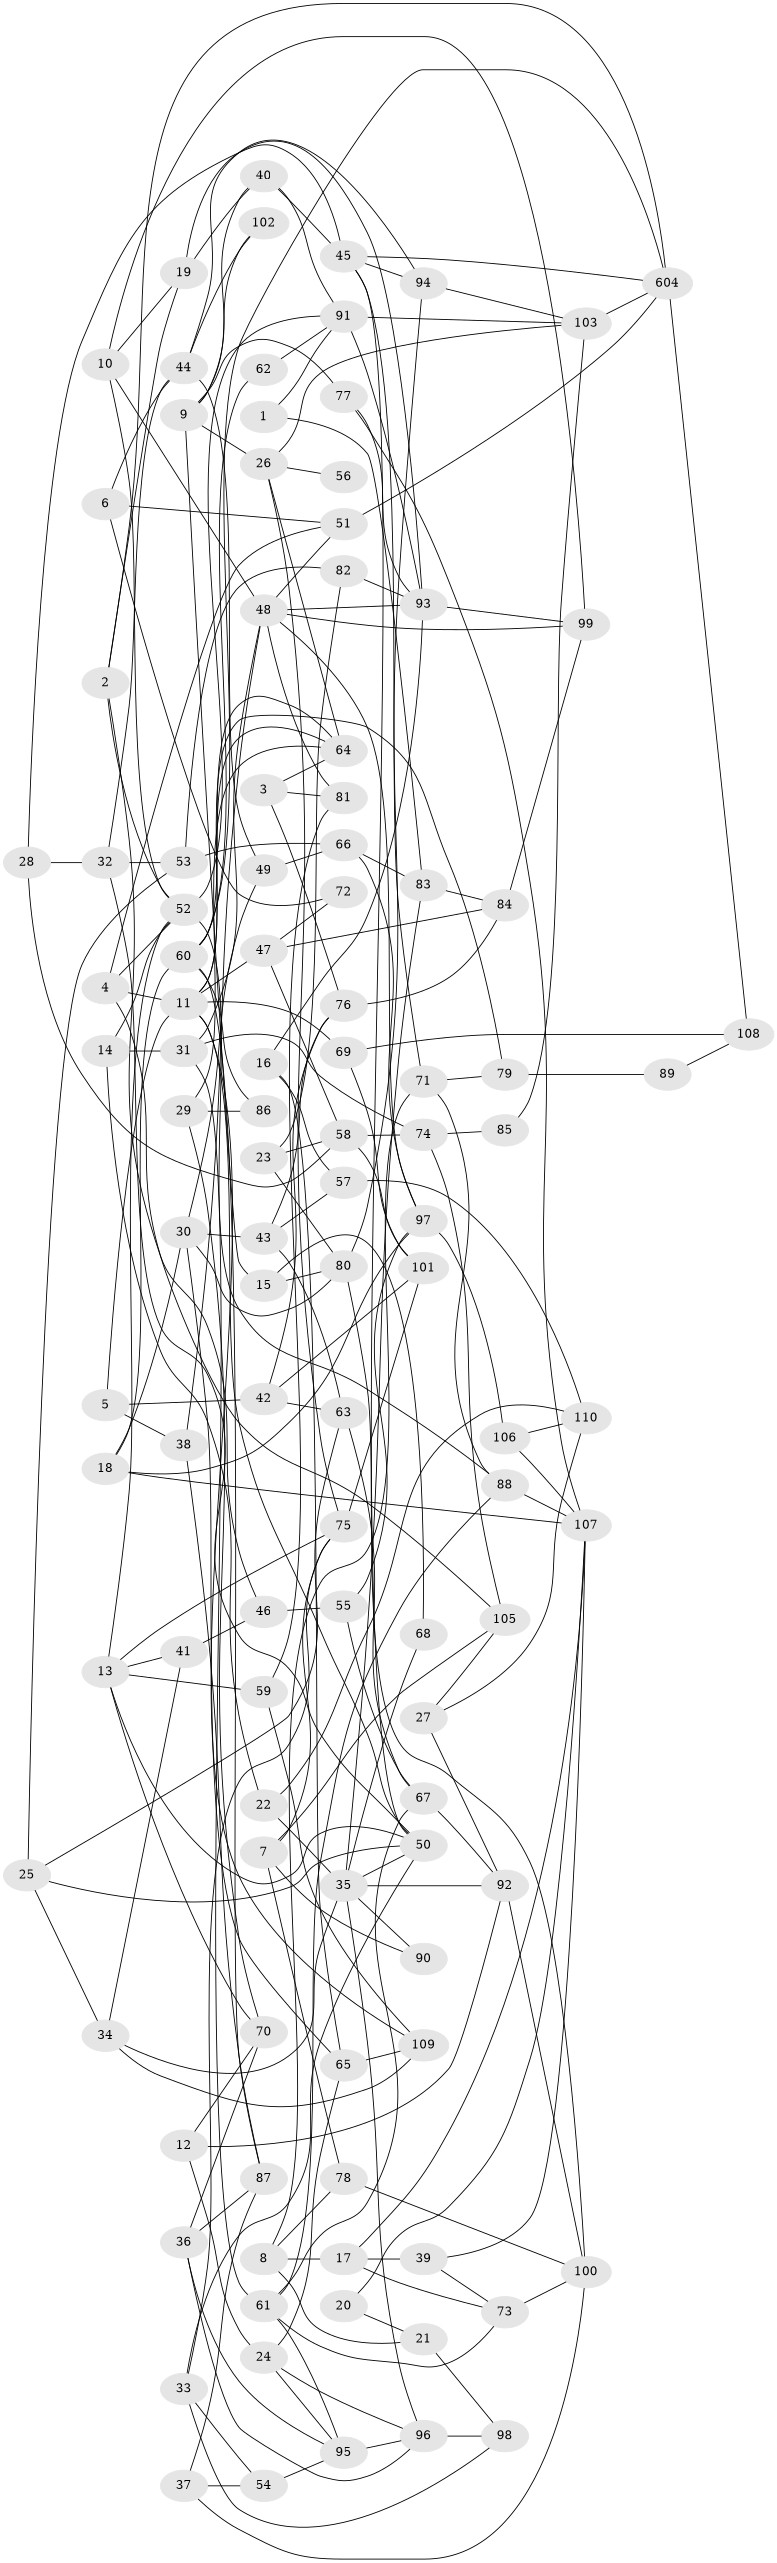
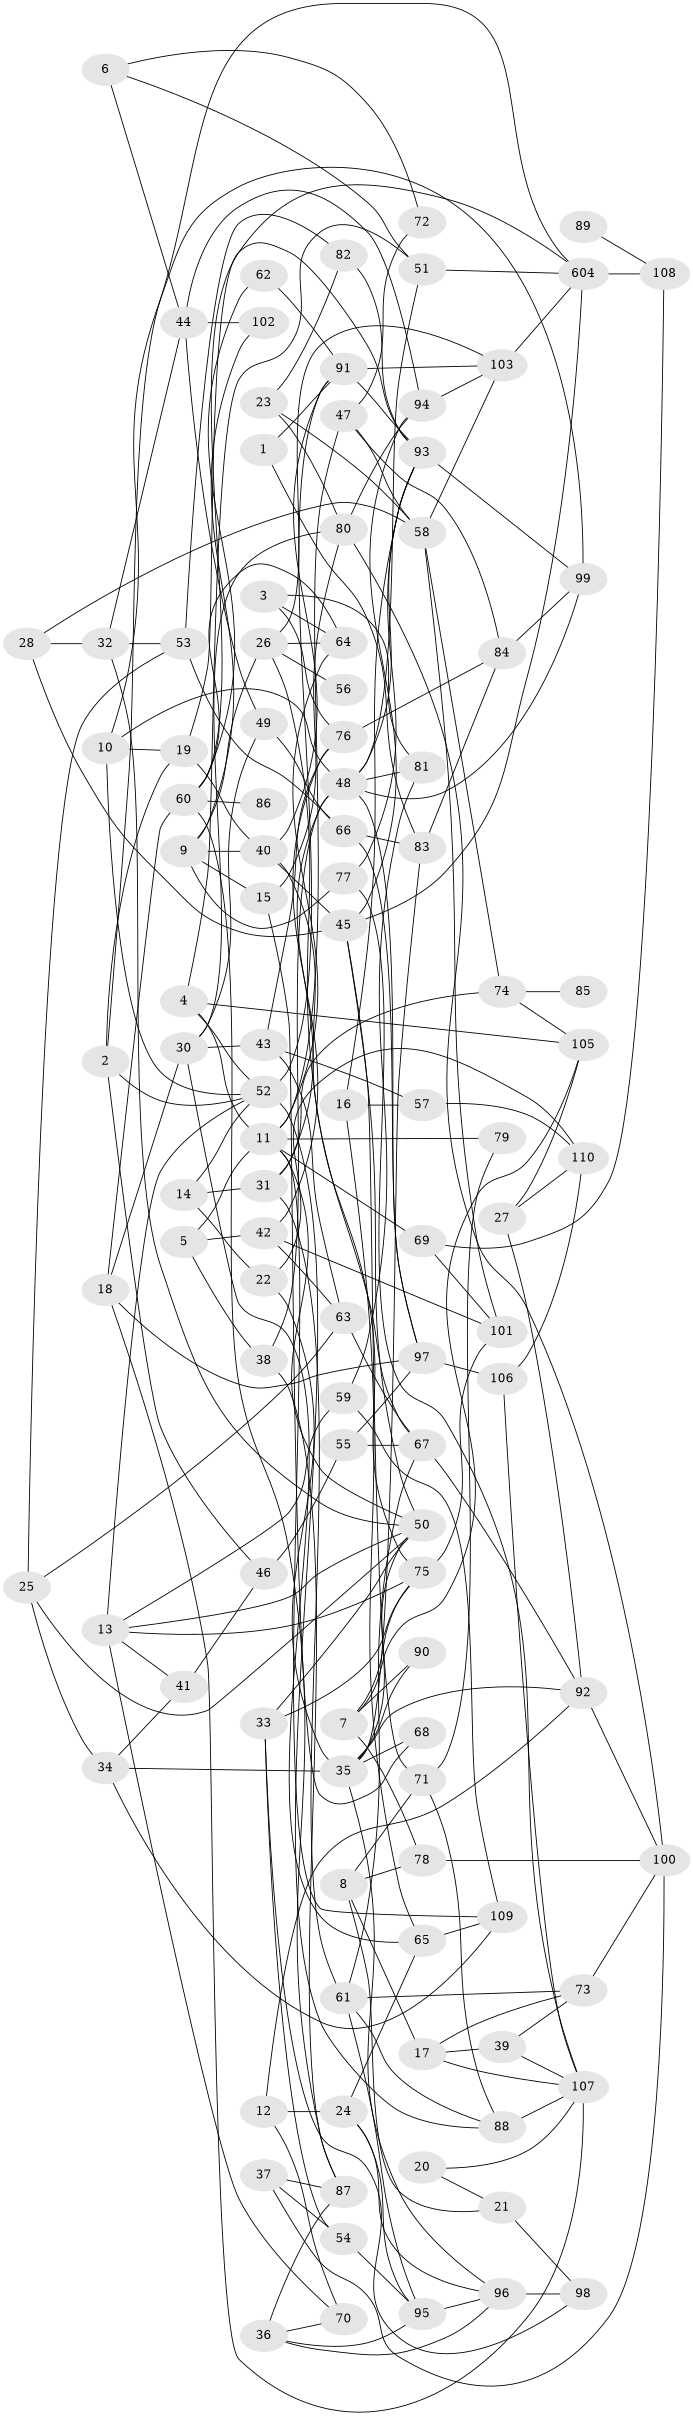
edge "103" -- "85": now "103" -- "58"
edge "79" -- "89": removed
node "29": removed
edge "40" -- "67": added
